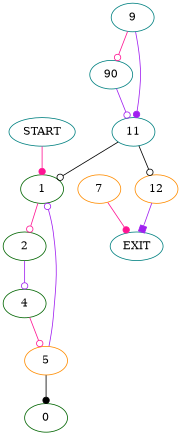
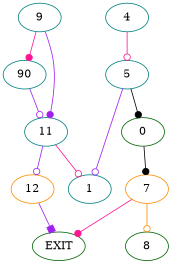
edge "9" -> "90": arrowhead odot -> dot
node "START": removed
edge "0" -> "7": added
edge "11" -> "12": color black -> purple
edge "11" -> "1": color black -> deeppink
node "1": color darkgreen -> teal
node "2": removed
node "EXIT": color teal -> darkgreen
node "8": added
node "4": color darkgreen -> teal
node "5": color darkorange -> teal
